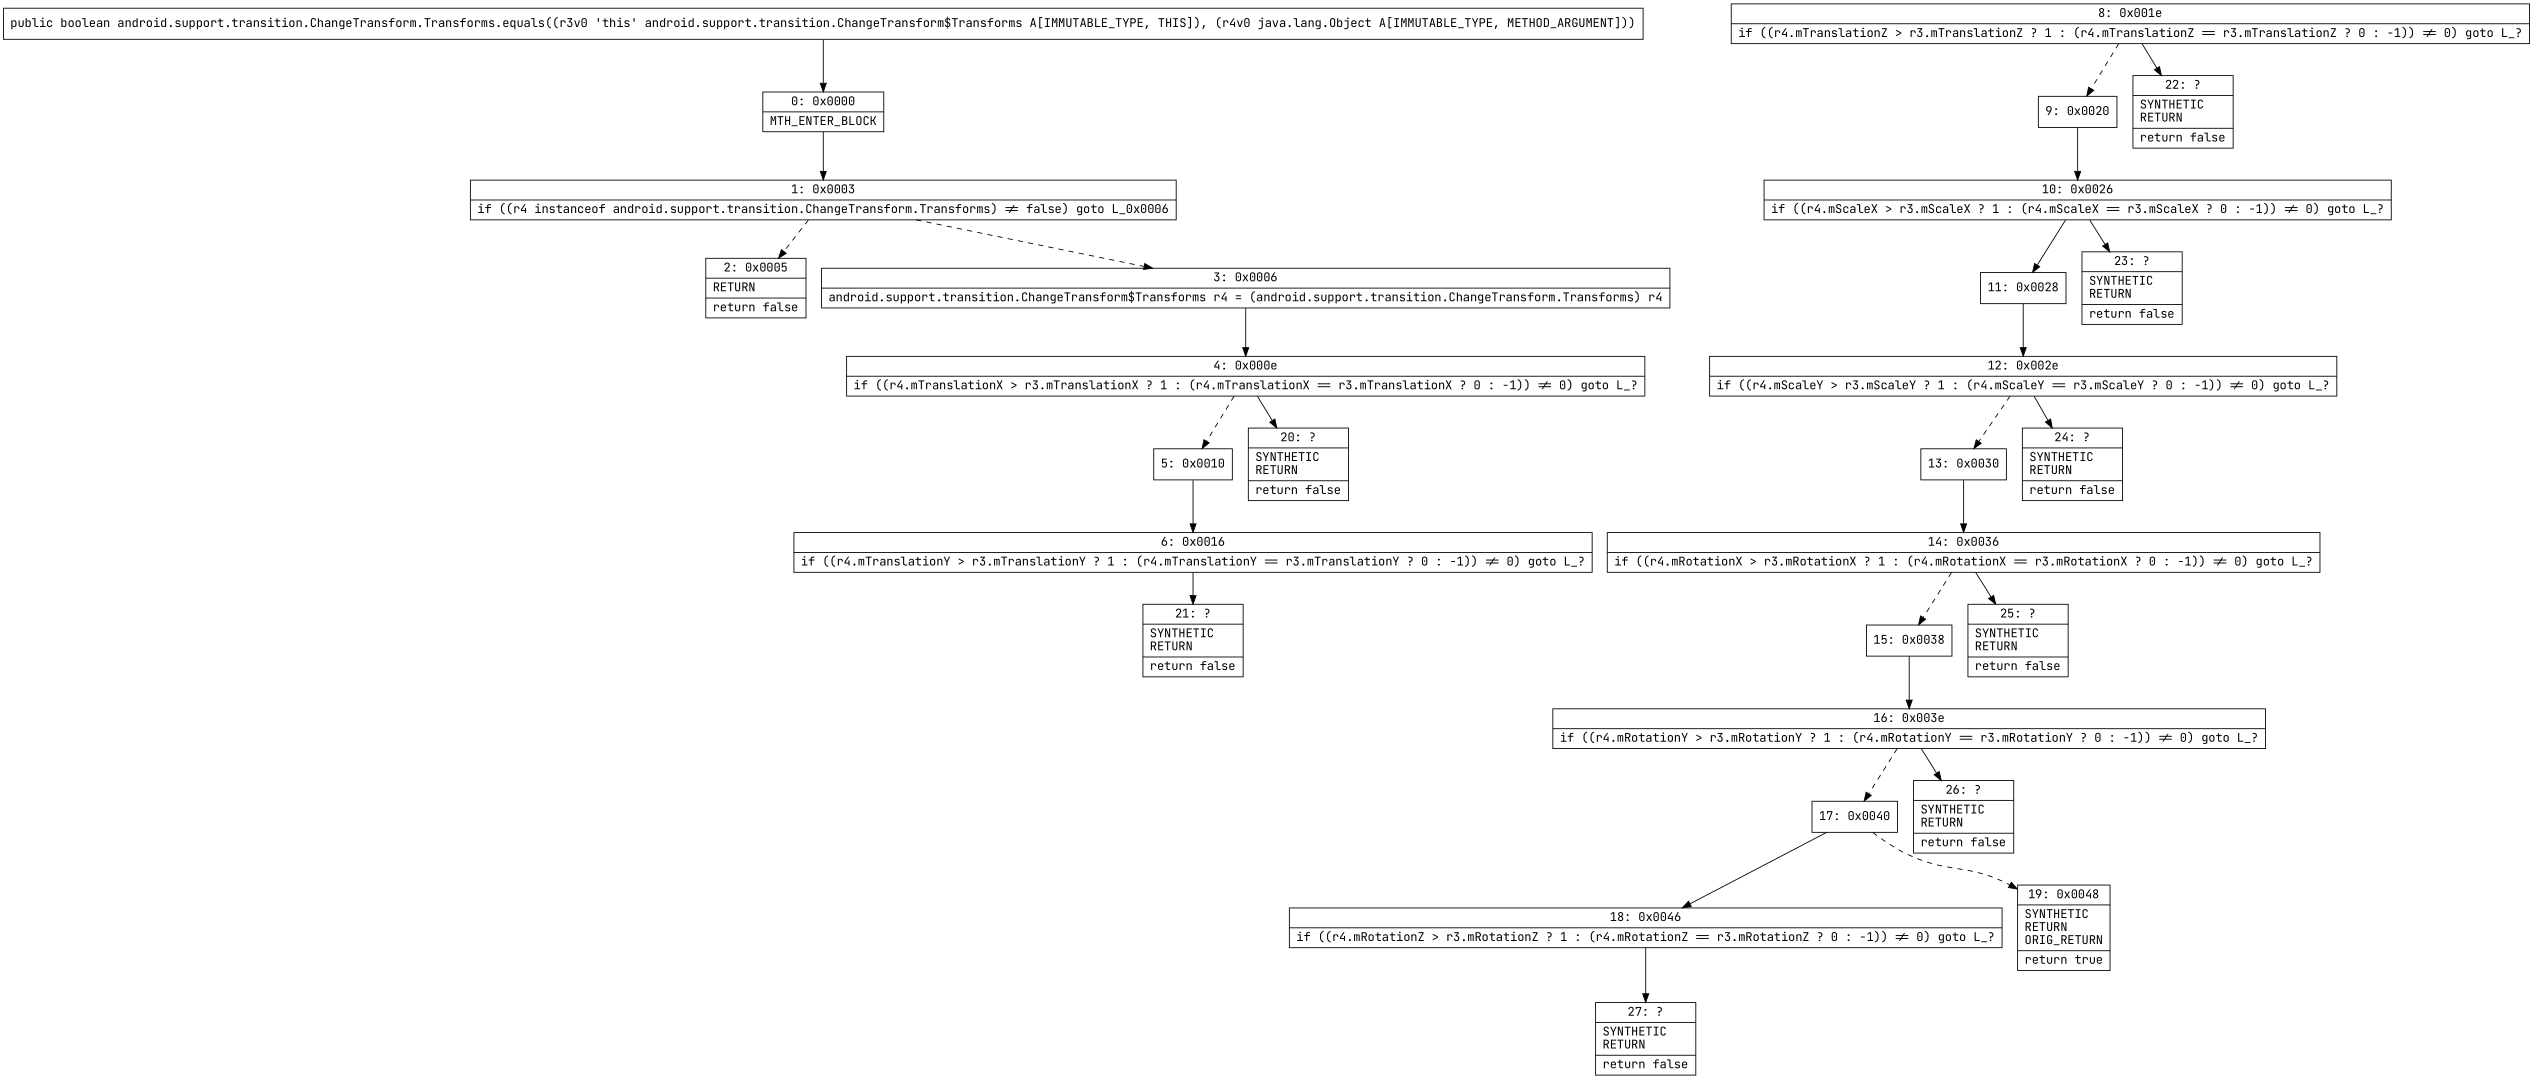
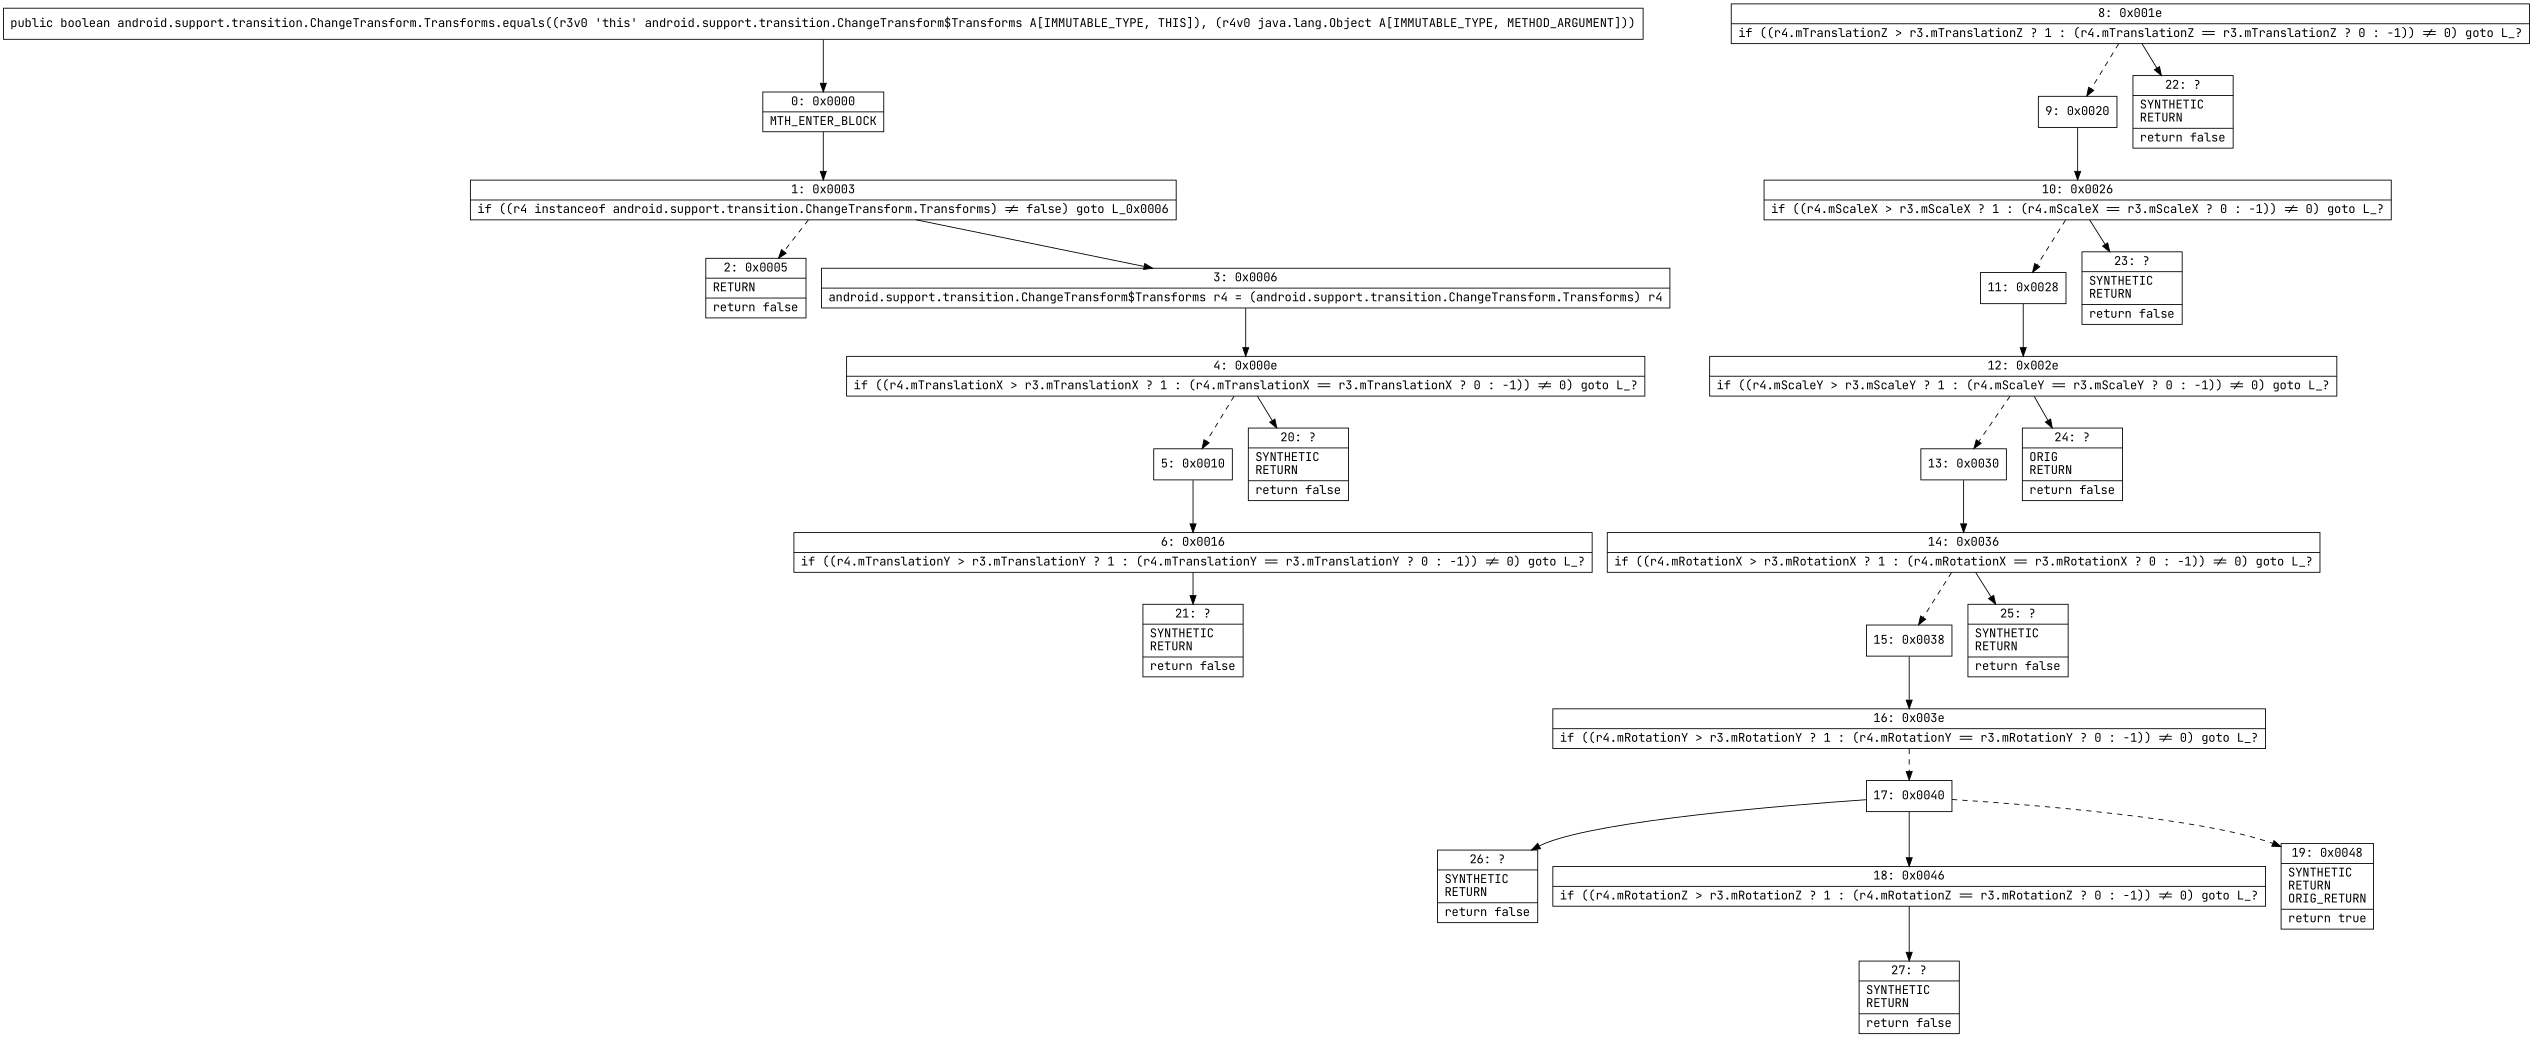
edge "10: 0x0026" -> "11: 0x0028": style solid -> dashed
edge "1: 0x0003" -> "3: 0x0006": style dashed -> solid
node "24: ?": text "SYNTHETIC" -> "ORIG"
edge "16: 0x003e" -> "26: ?": now "17: 0x0040" -> "26: ?"
